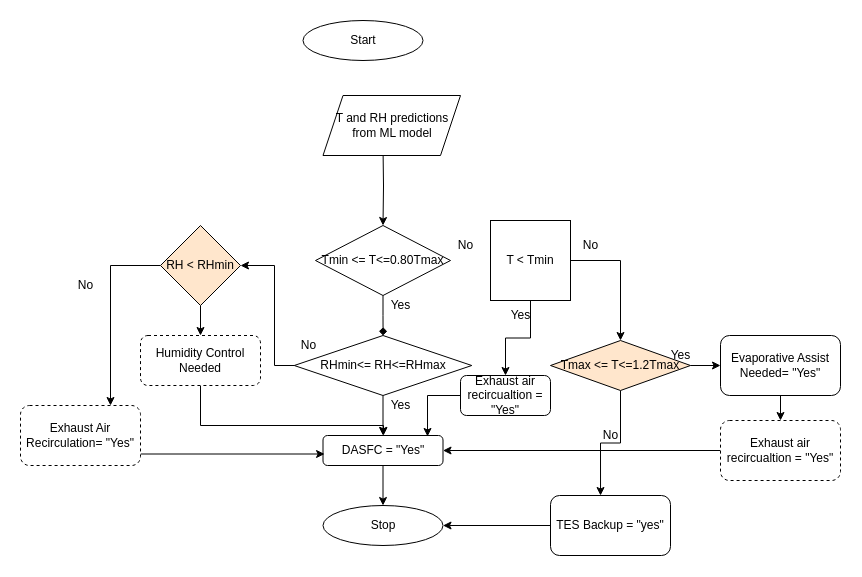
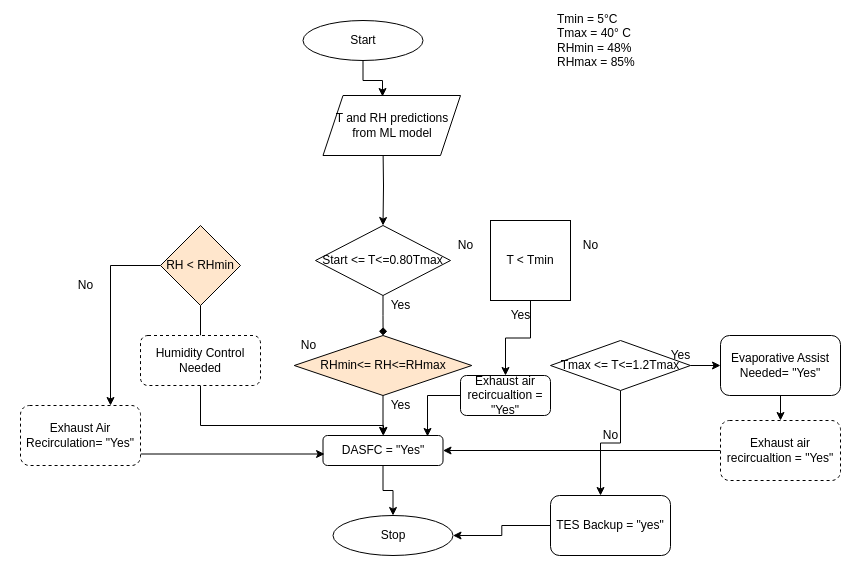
node "Tmin = 5°C Tmax = 40° C RHmin = 48% RHmax = 85%": added
edge "Start" -> "T and RH predictions from ML model": added
node "Tmin <= T<=0.80Tmax": label "Tmin <= T<=0.80Tmax" -> "Start <= T<=0.80Tmax"
edge "T < Tmin" -> "Tmax <= T<=1.2Tmax": removed
edge "RHmin<= RH<=RHmax" -> "RH < RHmin": removed
edge "RH < RHmin" -> "Humidity Control Needed": arrowhead classic -> none
node "RHmin<= RH<=RHmax": fillcolor #ffffff -> #ffe6cc
node "Tmax <= T<=1.2Tmax": fillcolor #ffe6cc -> #ffffff
node "Stop": moved (383, 526) -> (393, 536)
